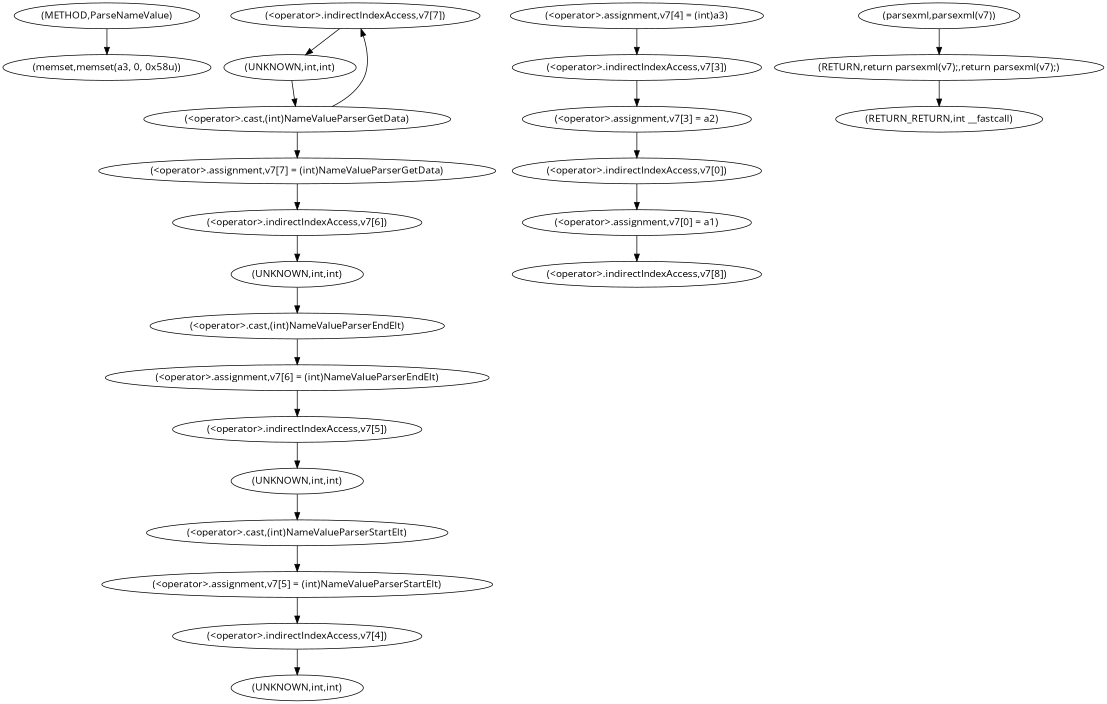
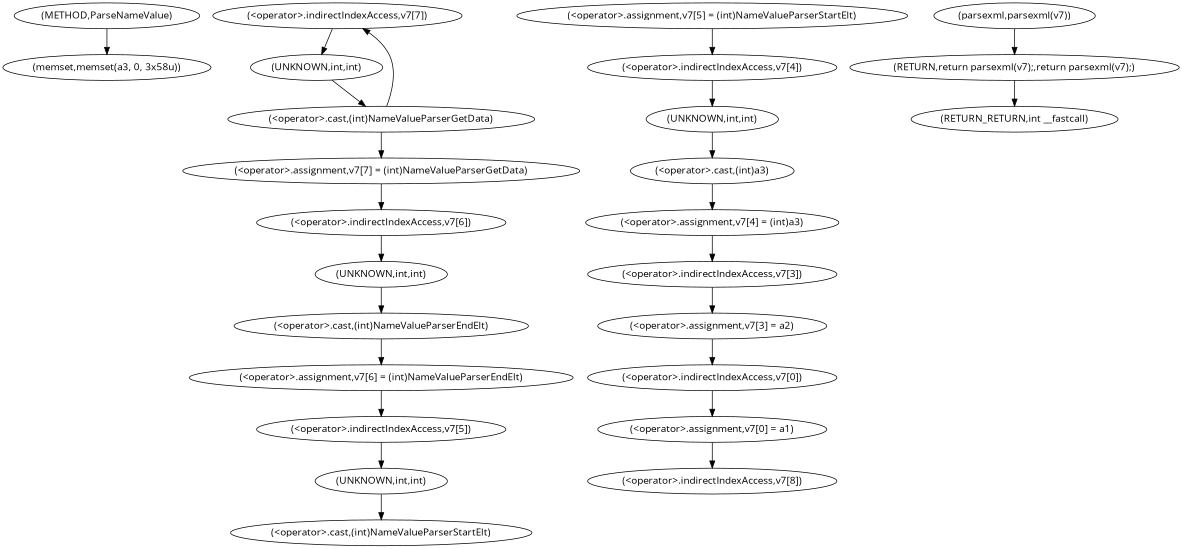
node "(memset,memset(a3, 0, 0x58u))": label "(memset,memset(a3, 0, 0x58u))" -> "(memset,memset(a3, 0, 3x58u))"
node "(<operator>.cast,(int)a3)": added
edge "(<operator>.cast,(int)NameValueParserStartElt)" -> "(<operator>.assignment,v7[5] = (int)NameValueParserStartElt)": removed
